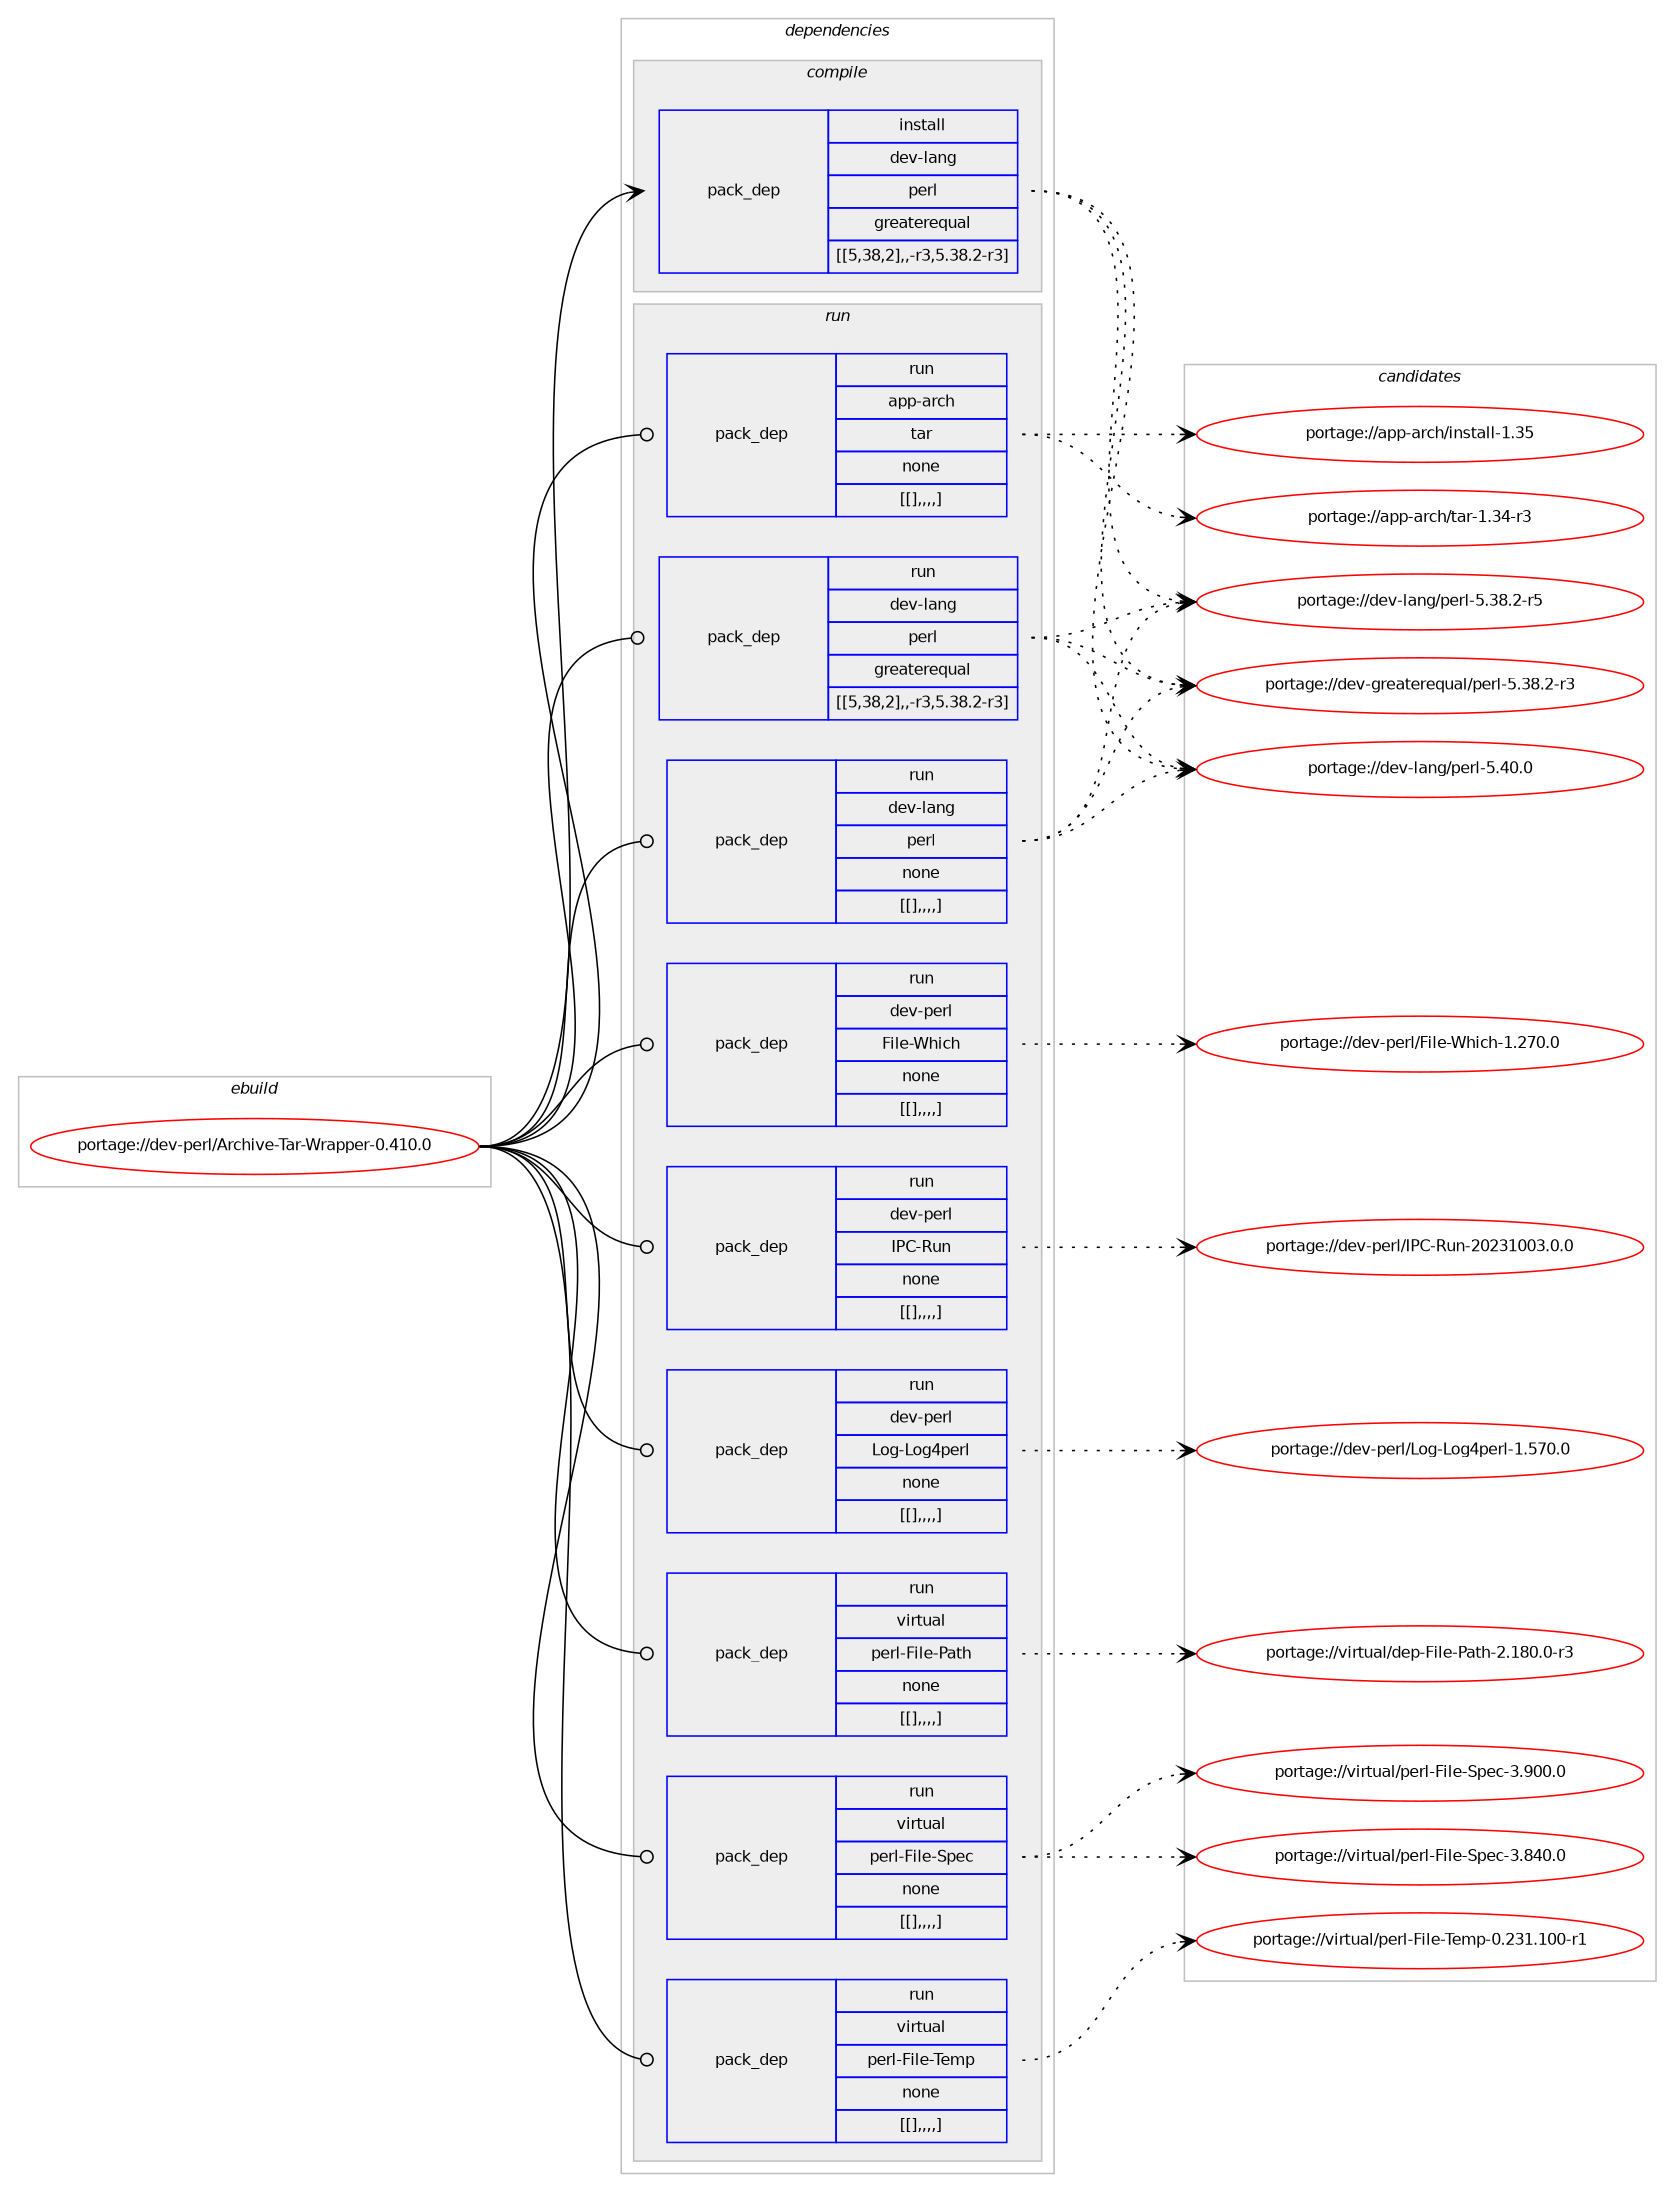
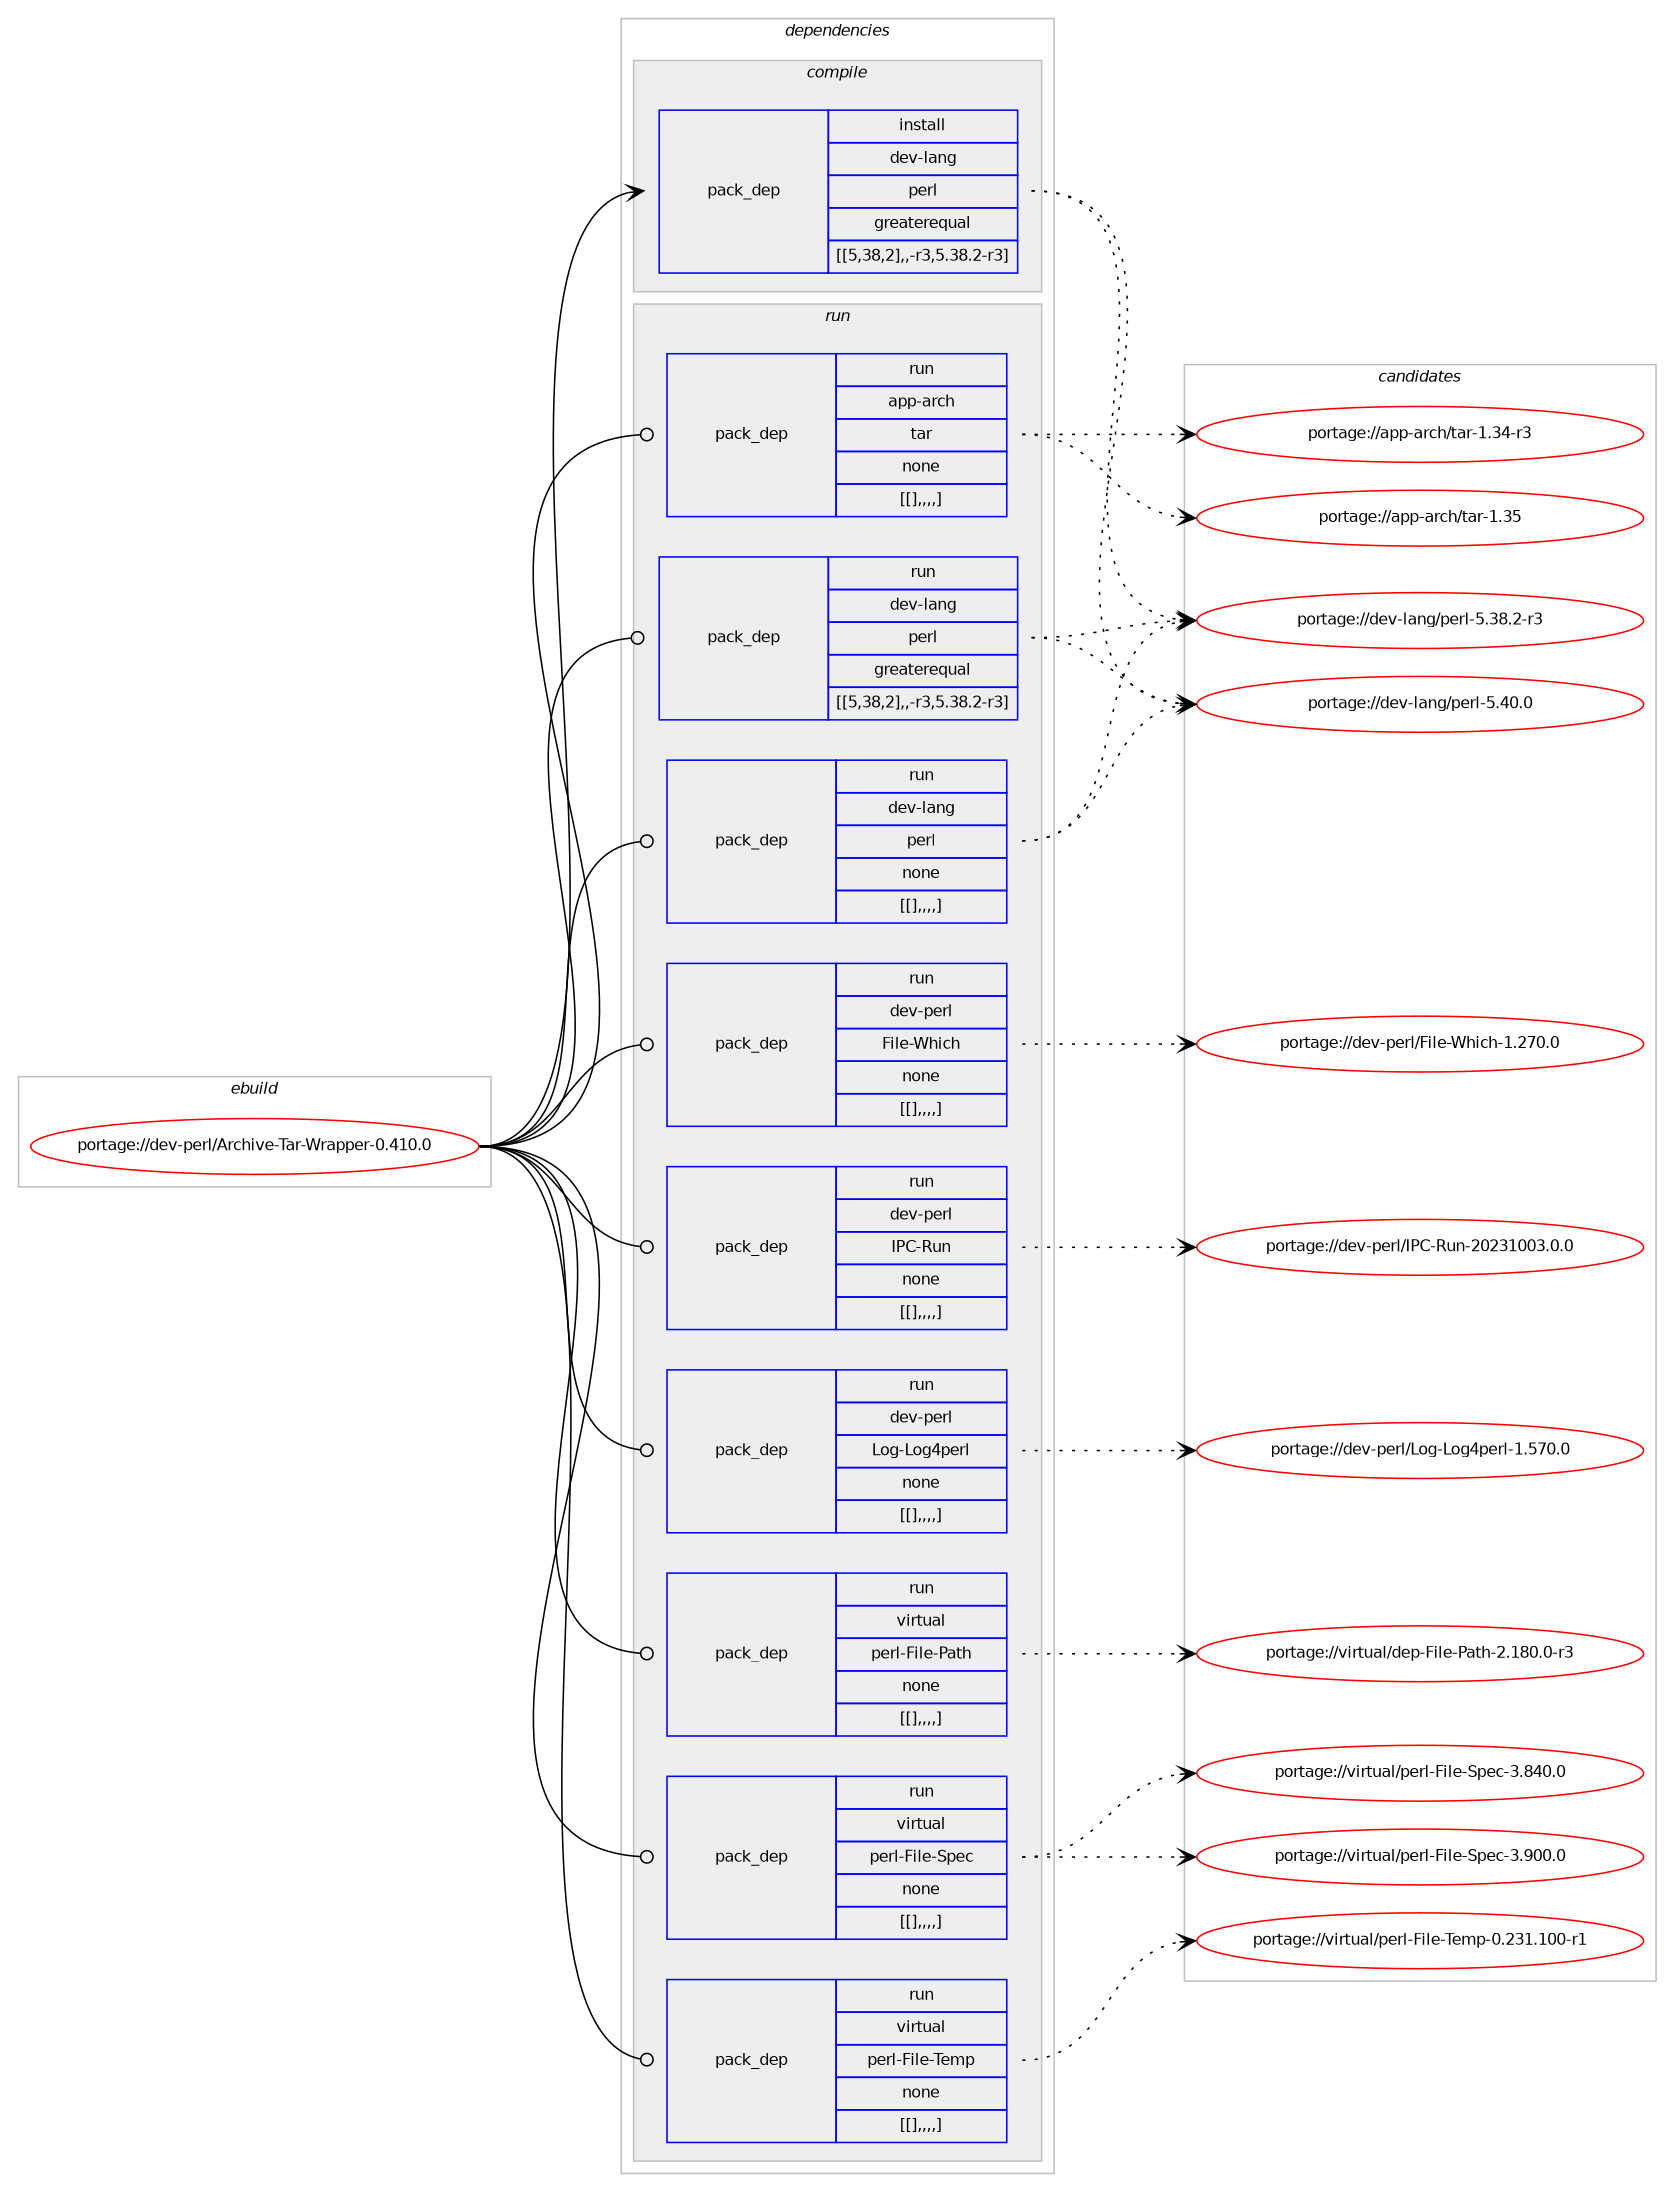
node "portage://app-arch/install-1.35": label "portage://app-arch/install-1.35" -> "portage://app-arch/tar-1.35"
node "portage://dev-lang/perl-5.38.2-r5": removed
node "portage://dev-greaterequal/perl-5.38.2-r3": label "portage://dev-greaterequal/perl-5.38.2-r3" -> "portage://dev-lang/perl-5.38.2-r3"
